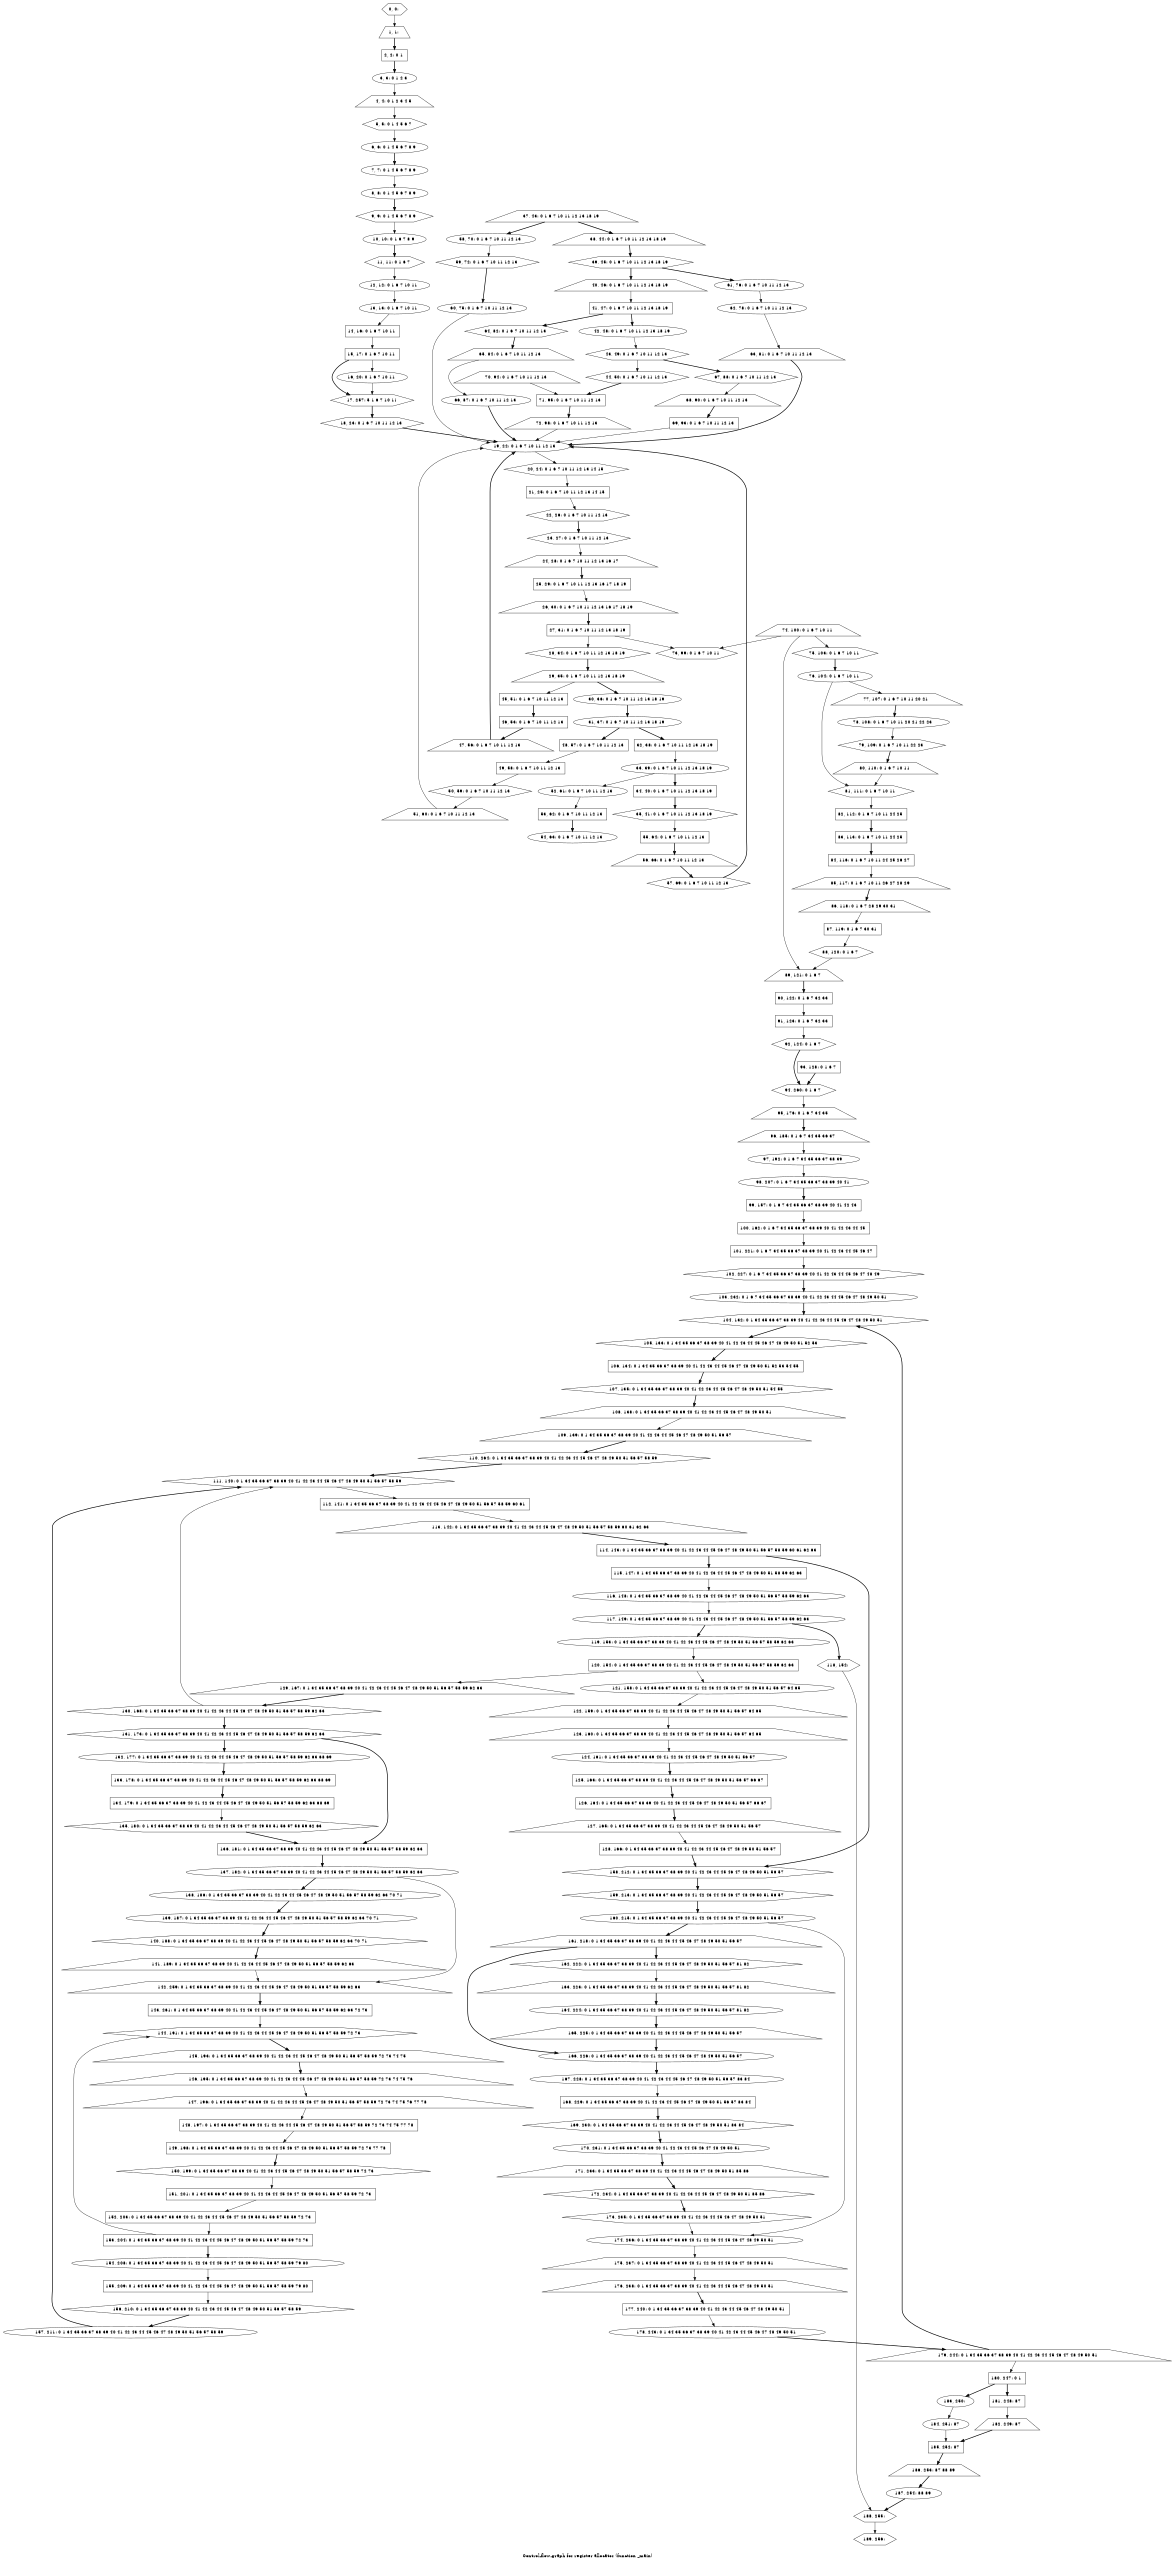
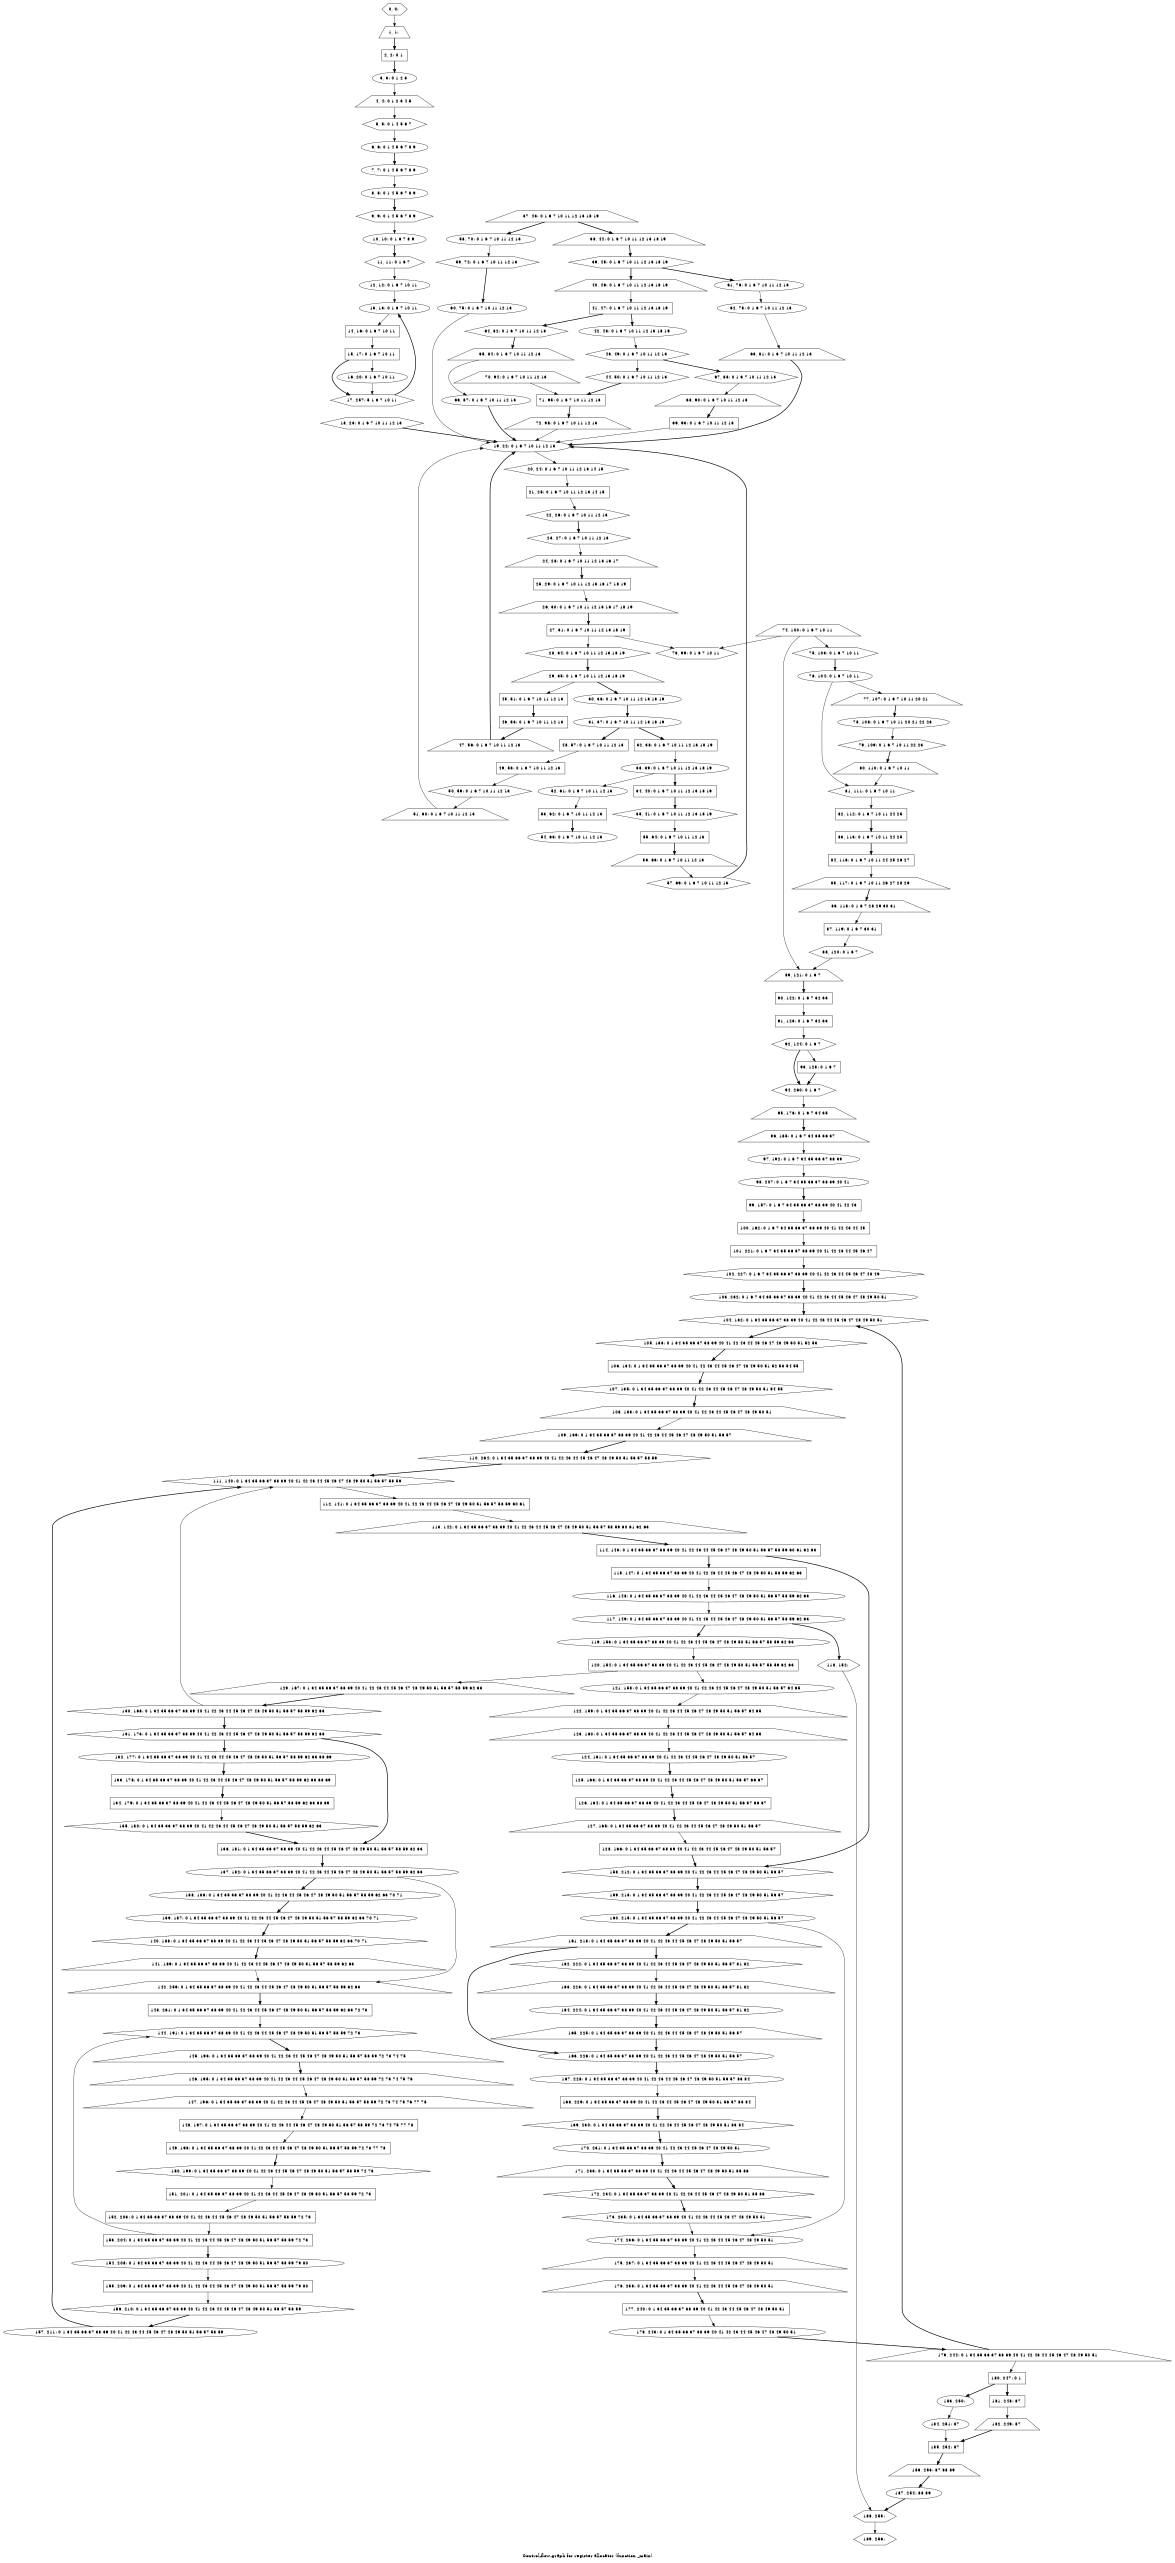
edge "17, 257: 5 1 6 7 10 11" -> "18, 23: 0 1 6 7 10 11 12 13": now "17, 257: 5 1 6 7 10 11" -> "13, 13: 0 1 6 7 10 11"
edge "56, 66: 0 1 6 7 10 11 12 13" -> "57, 69: 0 1 6 7 10 11 12 13": style bold -> solid
edge "92, 124: 0 1 6 7" -> "93, 128: 0 1 6 7": added
